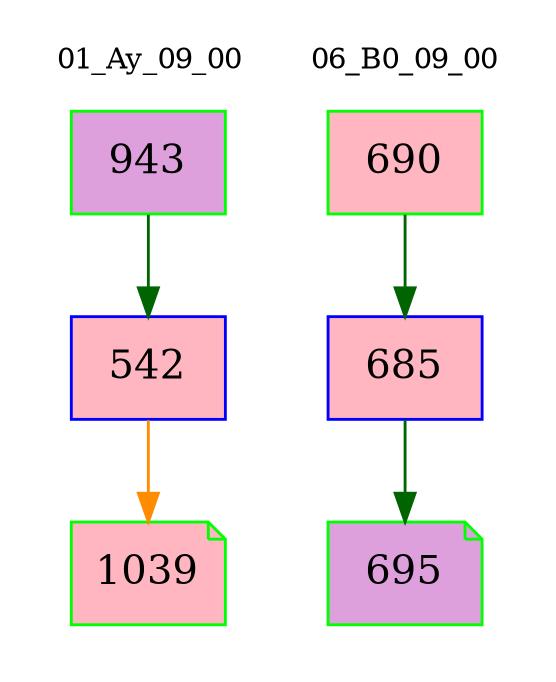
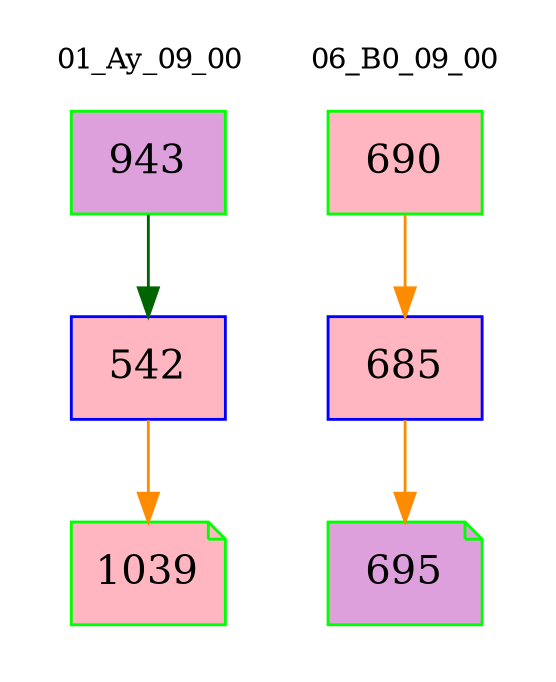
edge "690" -> "685": color darkgreen -> darkorange
edge "685" -> "695": color darkgreen -> darkorange
